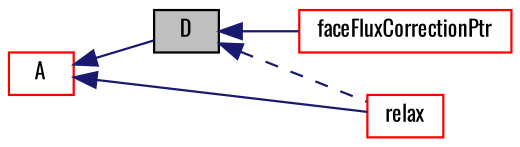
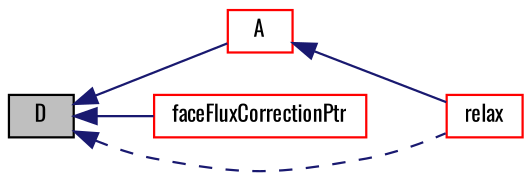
edge "D" -> "A": reversed
